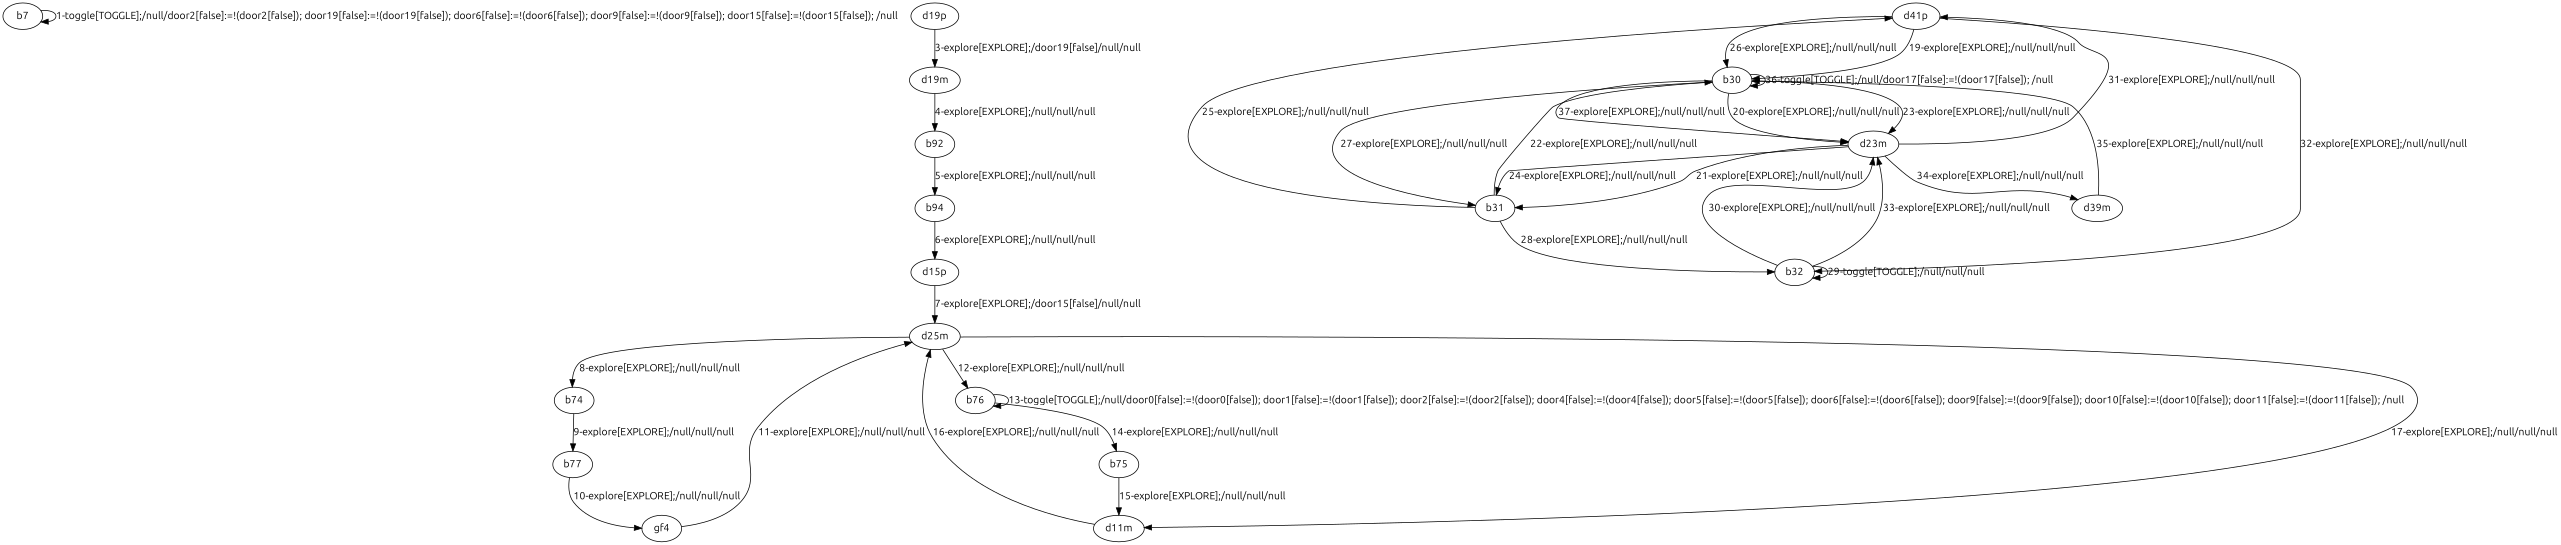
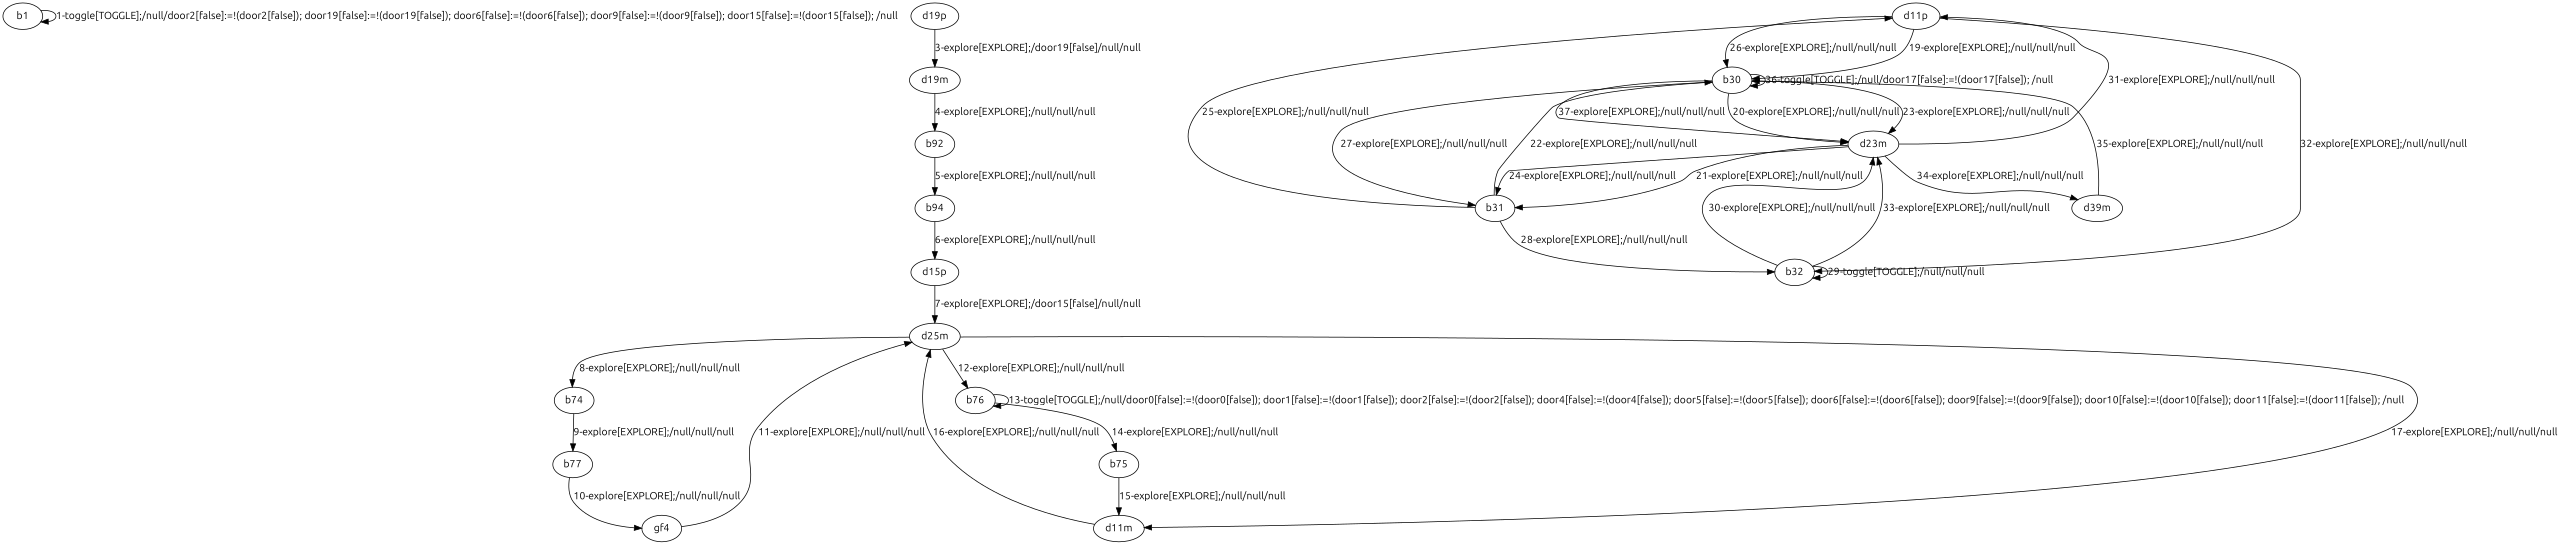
node "b7": label "b7" -> "b1"
node "d41p": label "d41p" -> "d11p"
